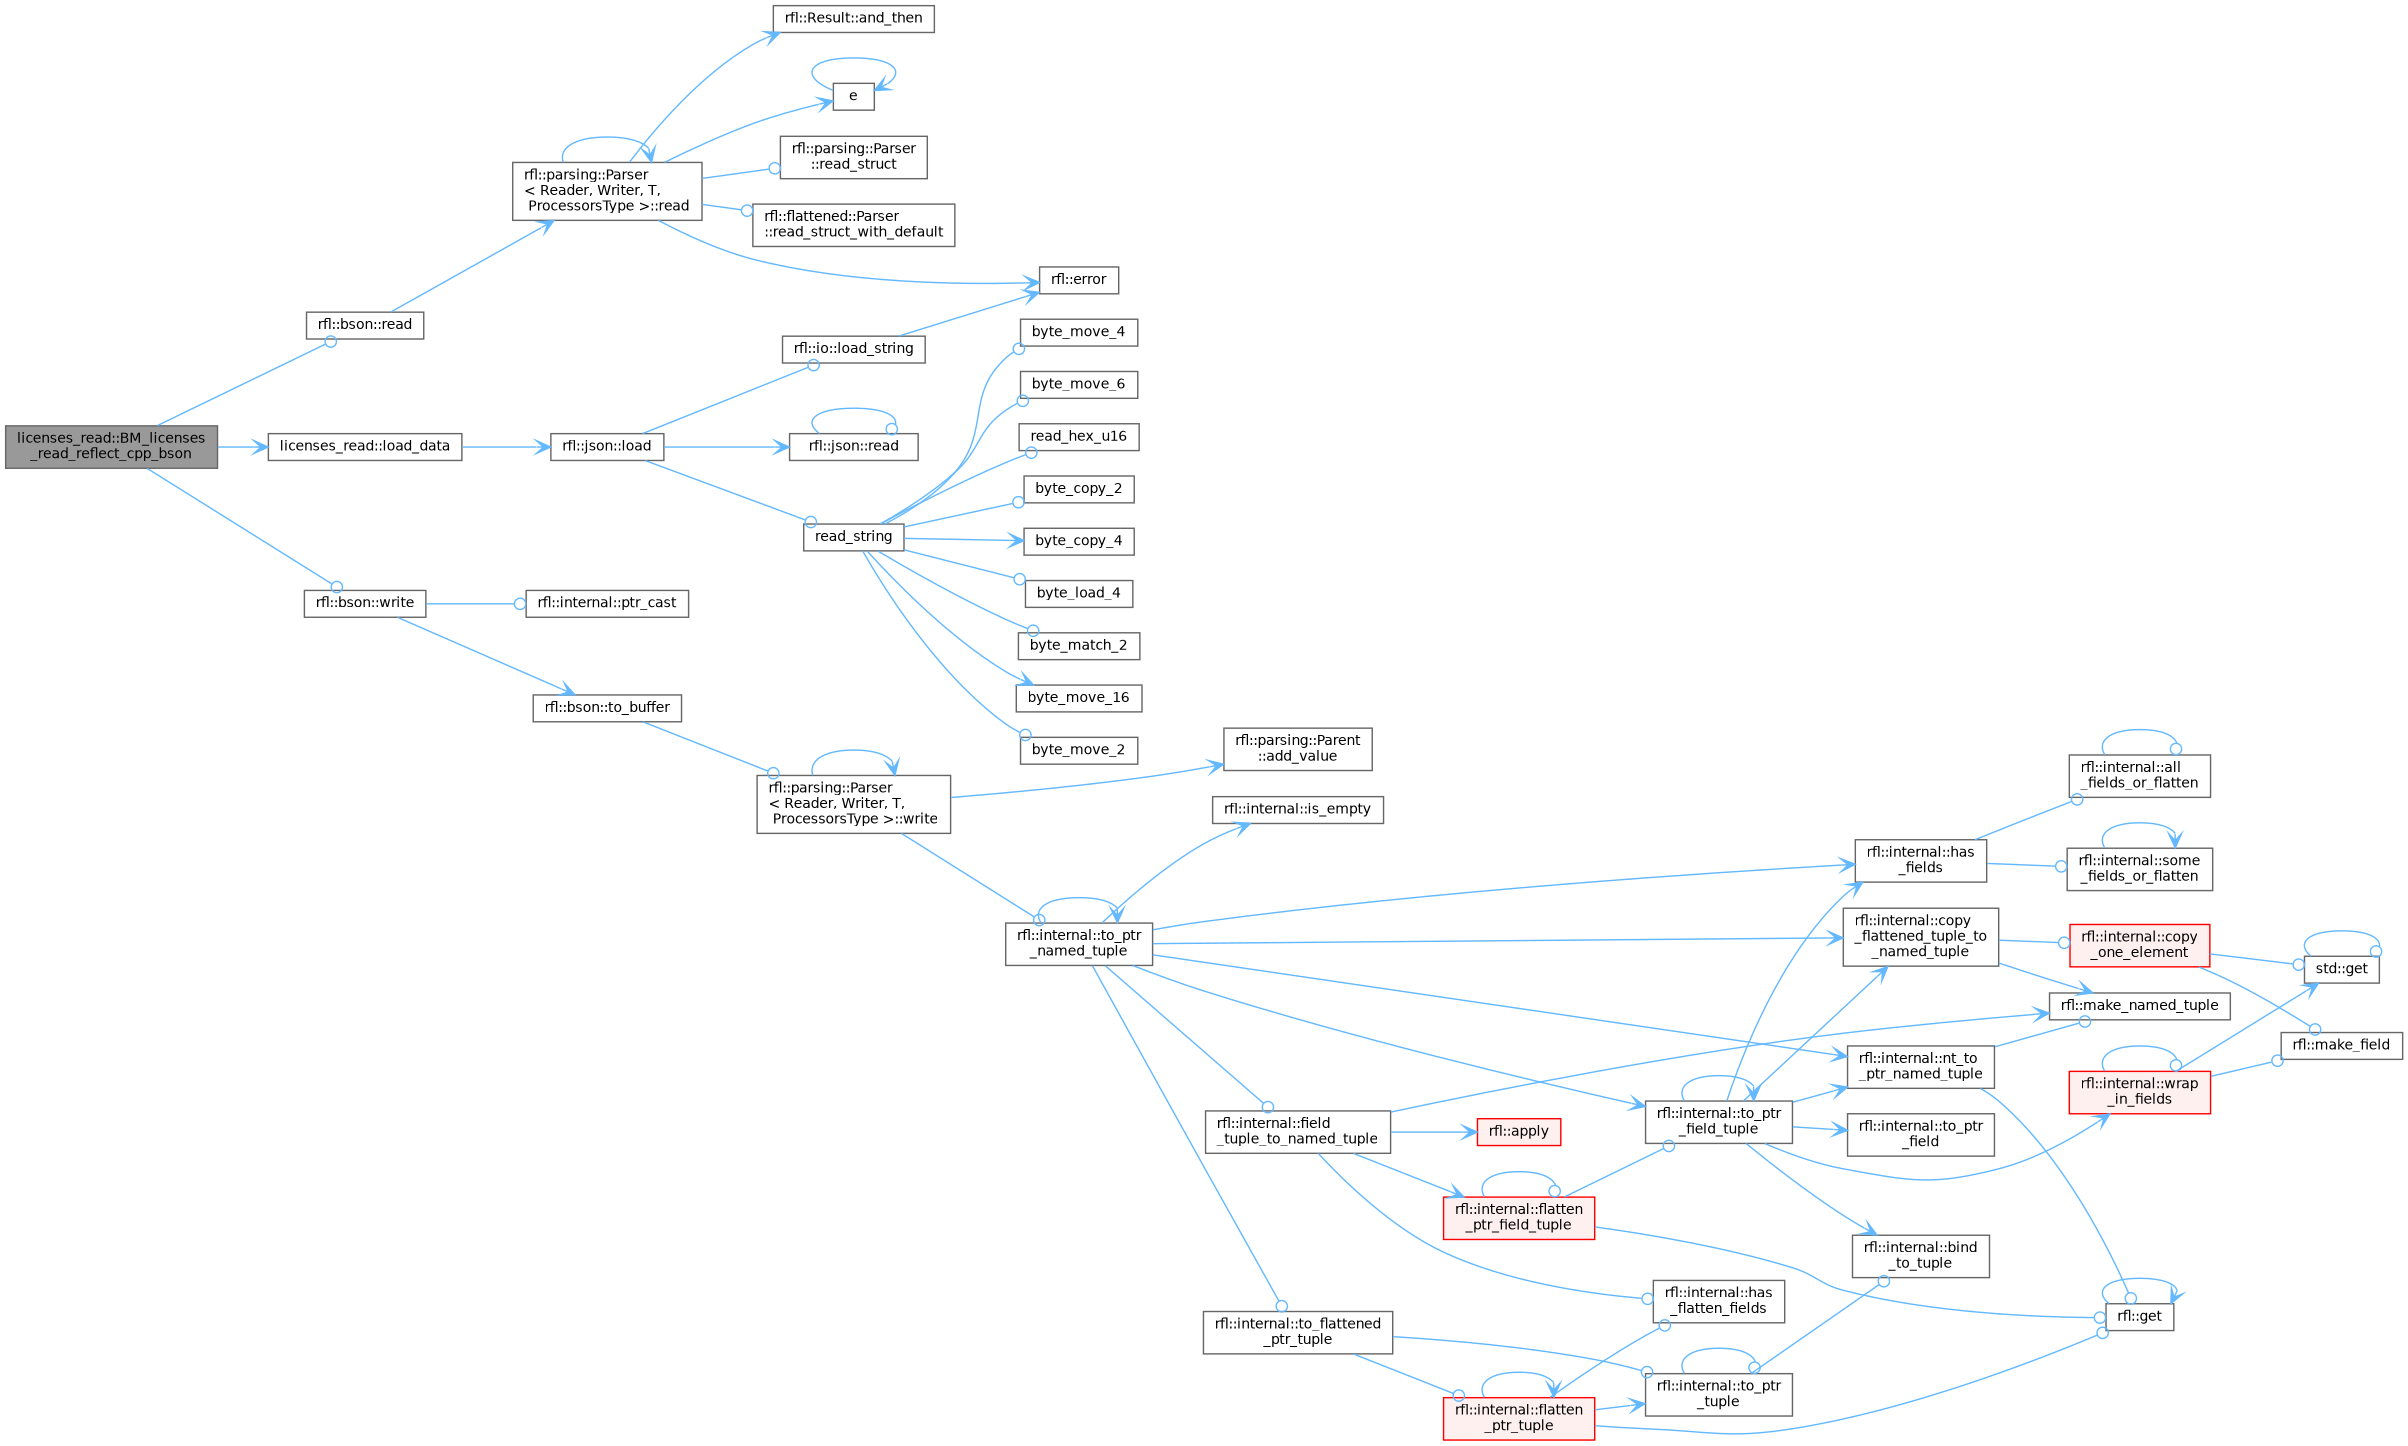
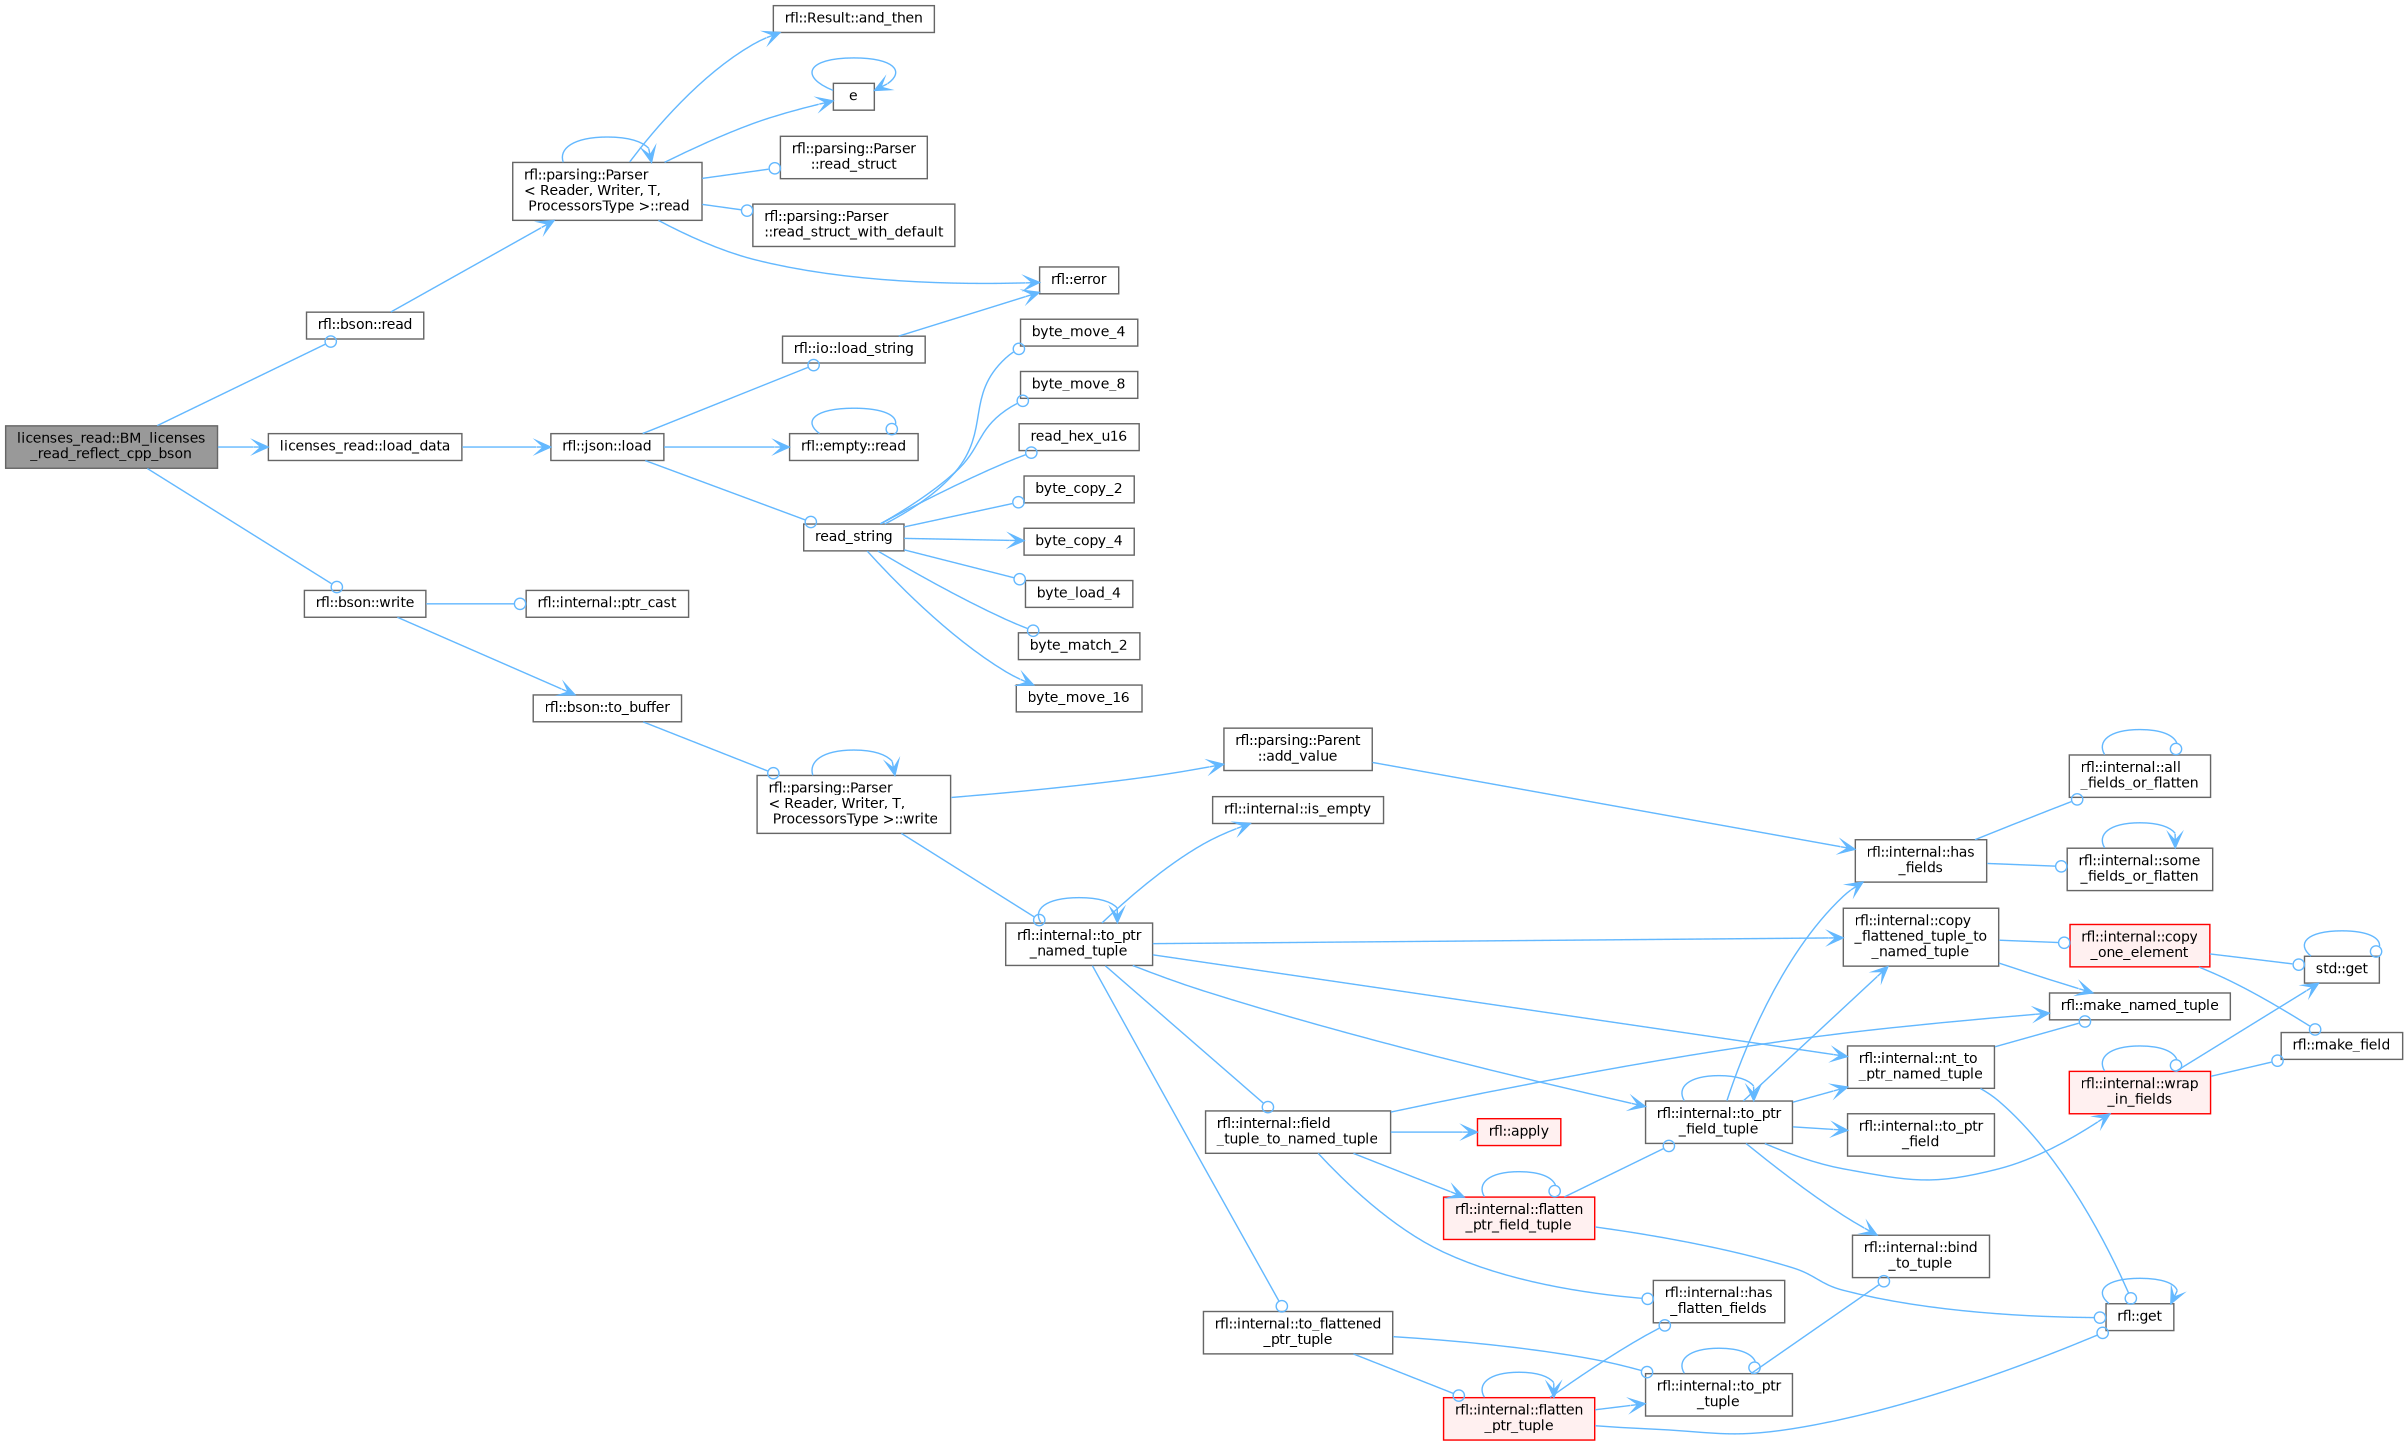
node "rfl::flattened::Parser ::read_struct_with_default": label "rfl::flattened::Parser ::read_struct_with_default" -> "rfl::parsing::Parser ::read_struct_with_default"
node "byte_move_6": label "byte_move_6" -> "byte_move_8"
node "rfl::json::read": label "rfl::json::read" -> "rfl::empty::read"
node "byte_move_2": removed
edge "rfl::internal::to_ptr _named_tuple" -> "rfl::internal::has _fields": now "rfl::parsing::Parent ::add_value" -> "rfl::internal::has _fields"
